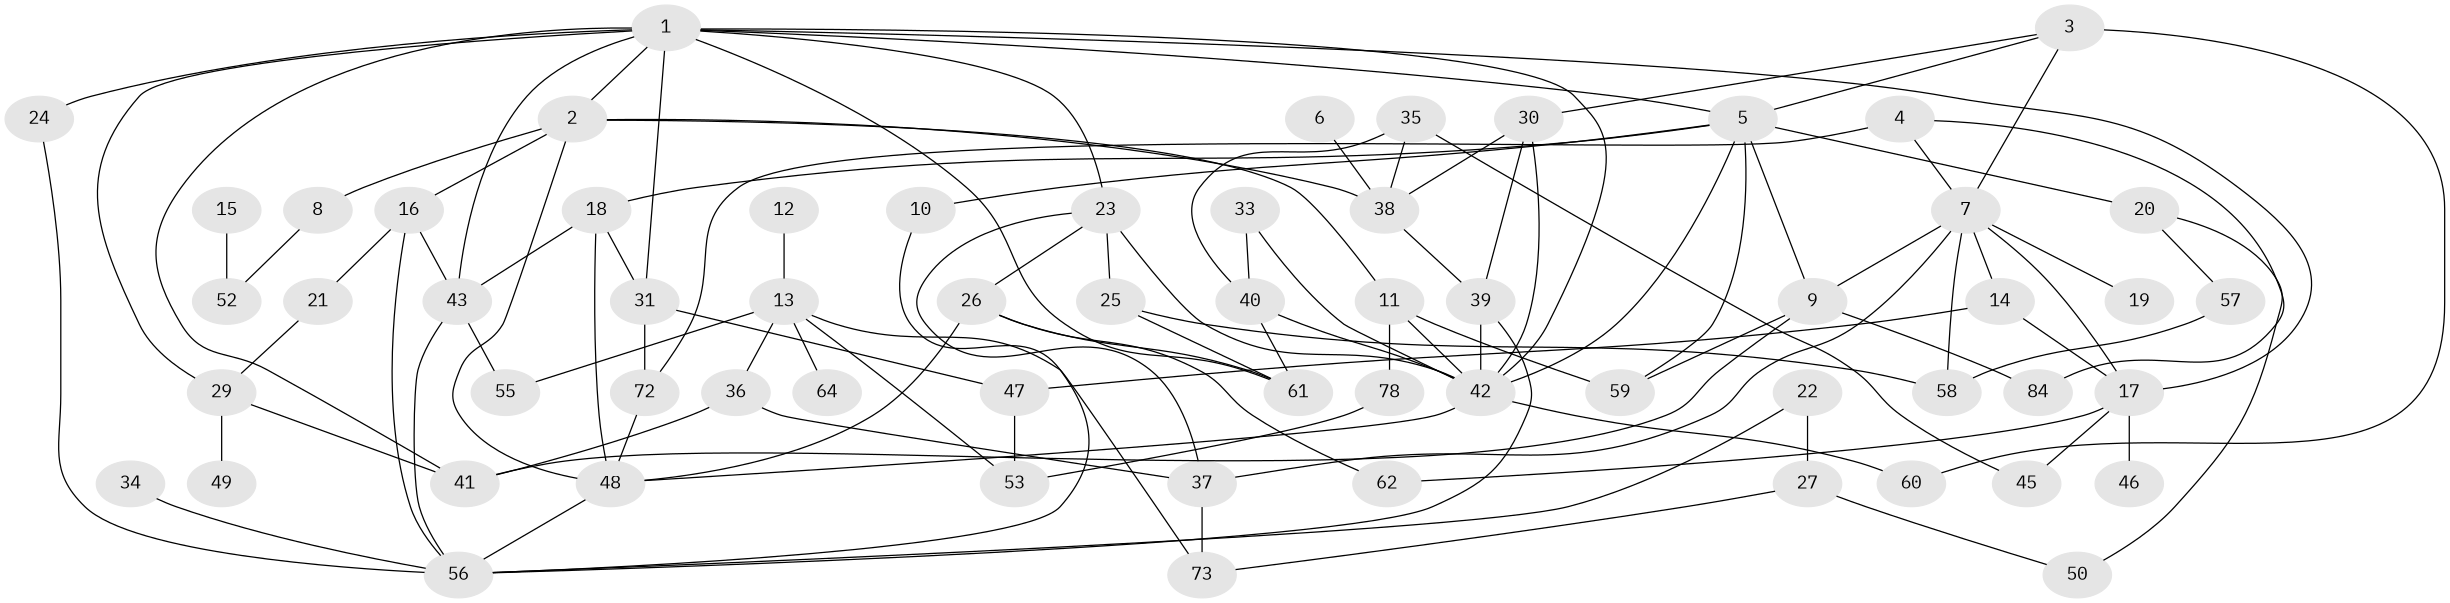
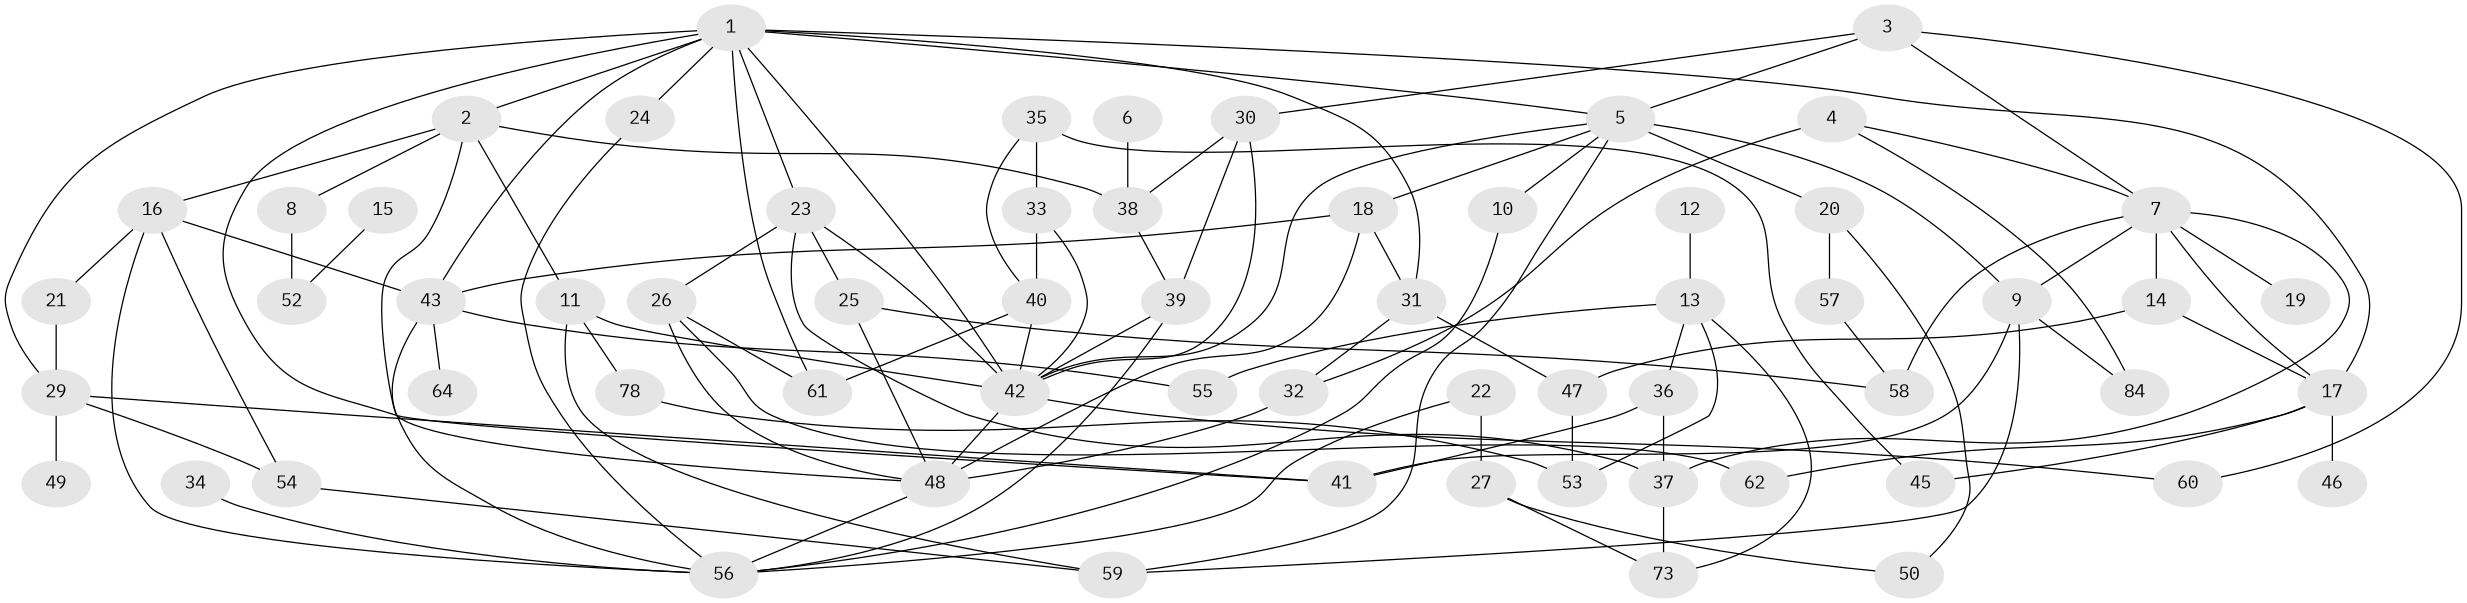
edge "35" -- "38": now "35" -- "33"
edge "25" -- "61": now "25" -- "48"
edge "13" -- "64": now "43" -- "64"
node "72": label "72" -> "32"
node "54": added
